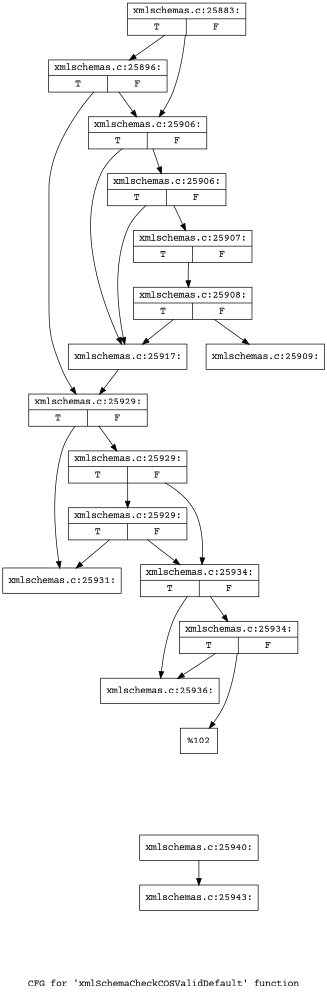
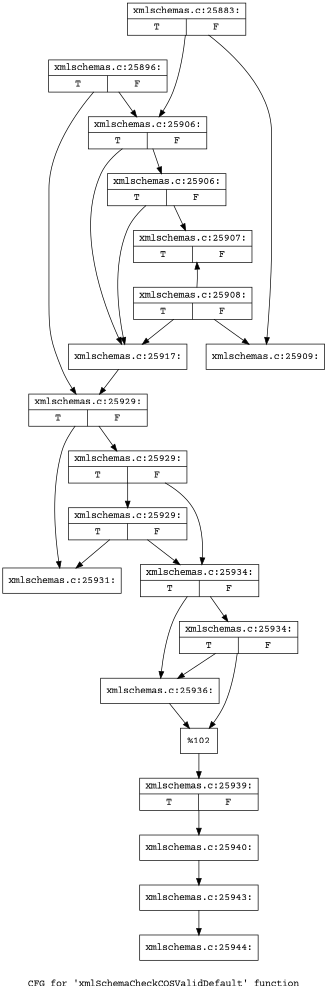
edge "xmlschemas.c:25883:" -> "xmlschemas.c:25896:": now "xmlschemas.c:25883:" -> "xmlschemas.c:25909:"
edge "xmlschemas.c:25907:" -> "xmlschemas.c:25908:": reversed
edge "xmlschemas.c:25936:" -> "%102": added
node "xmlschemas.c:25939:": added
node "xmlschemas.c:25944:": added
